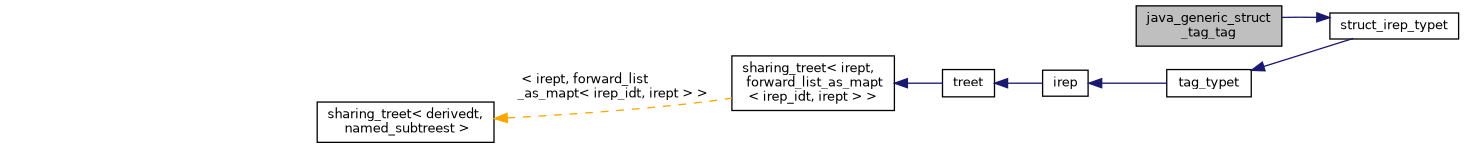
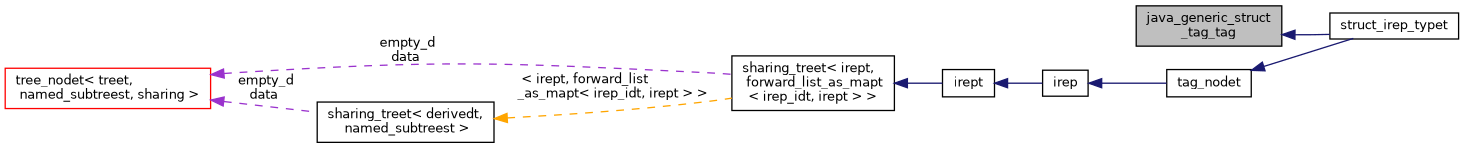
edge "java_generic_struct _tag_tag" -> "struct_irep_typet": reversed
node "treet": label "treet" -> "irept"
node "tag_typet": label "tag_typet" -> "tag_nodet"
node "tree_nodet< treet, named_subtreest, sharing >": added
